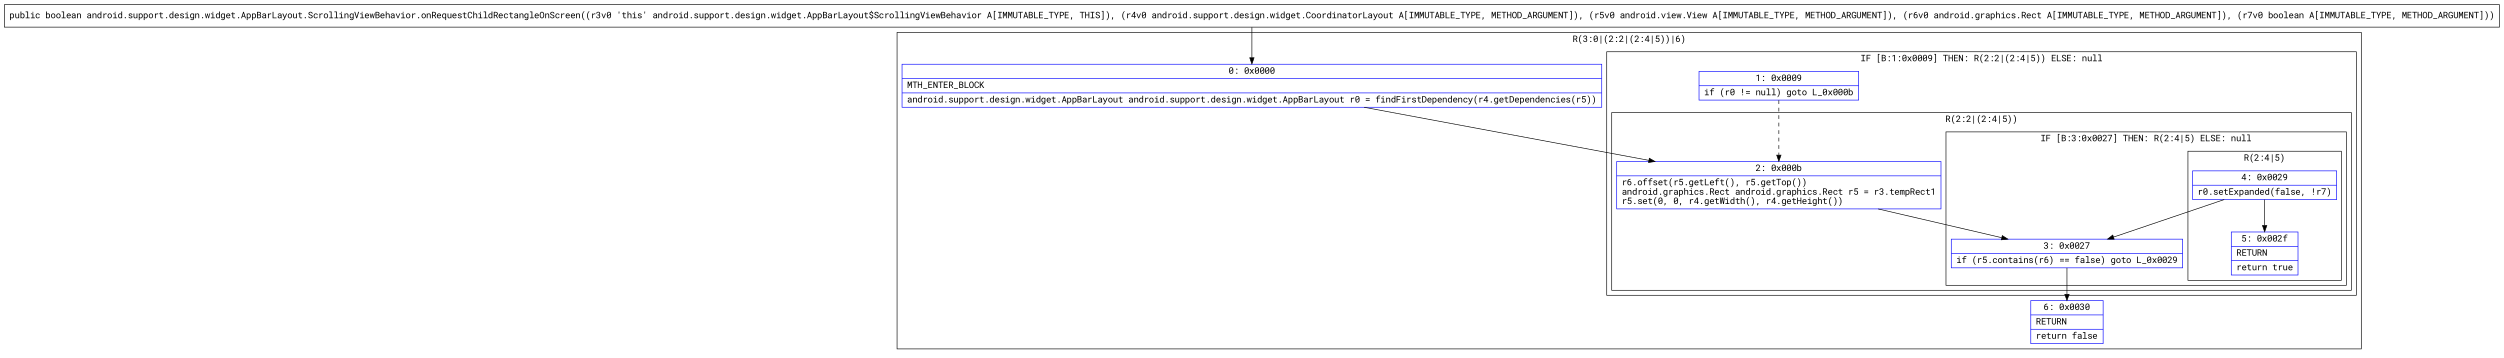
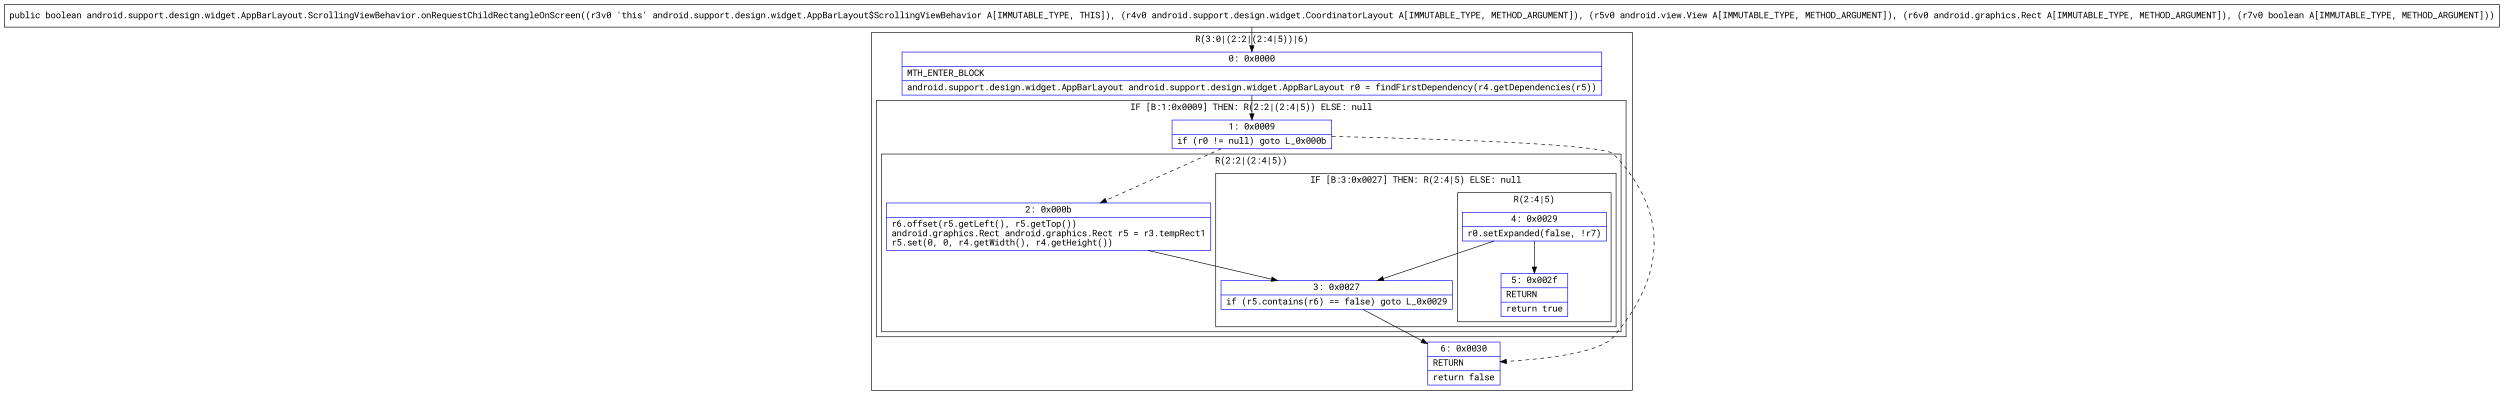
edge "0: 0x0000" -> "2: 0x000b": now "0: 0x0000" -> "1: 0x0009"
edge "1: 0x0009" -> "6: 0x0030": added
